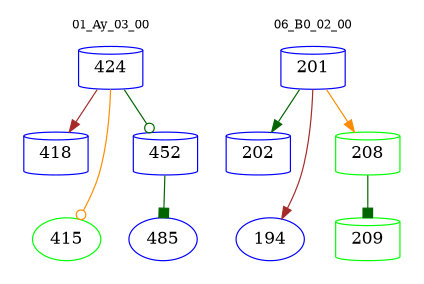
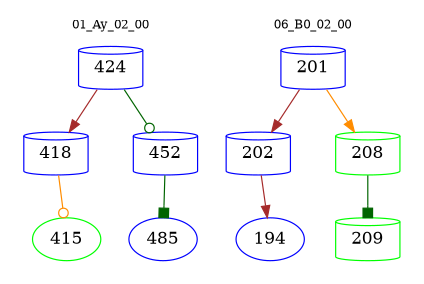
cluster "01_Ay_03_00": label "01_Ay_03_00" -> "01_Ay_02_00"
edge "201" -> "202": color darkgreen -> brown
edge "201" -> "194": now "202" -> "194"
edge "424" -> "415": now "418" -> "415"
